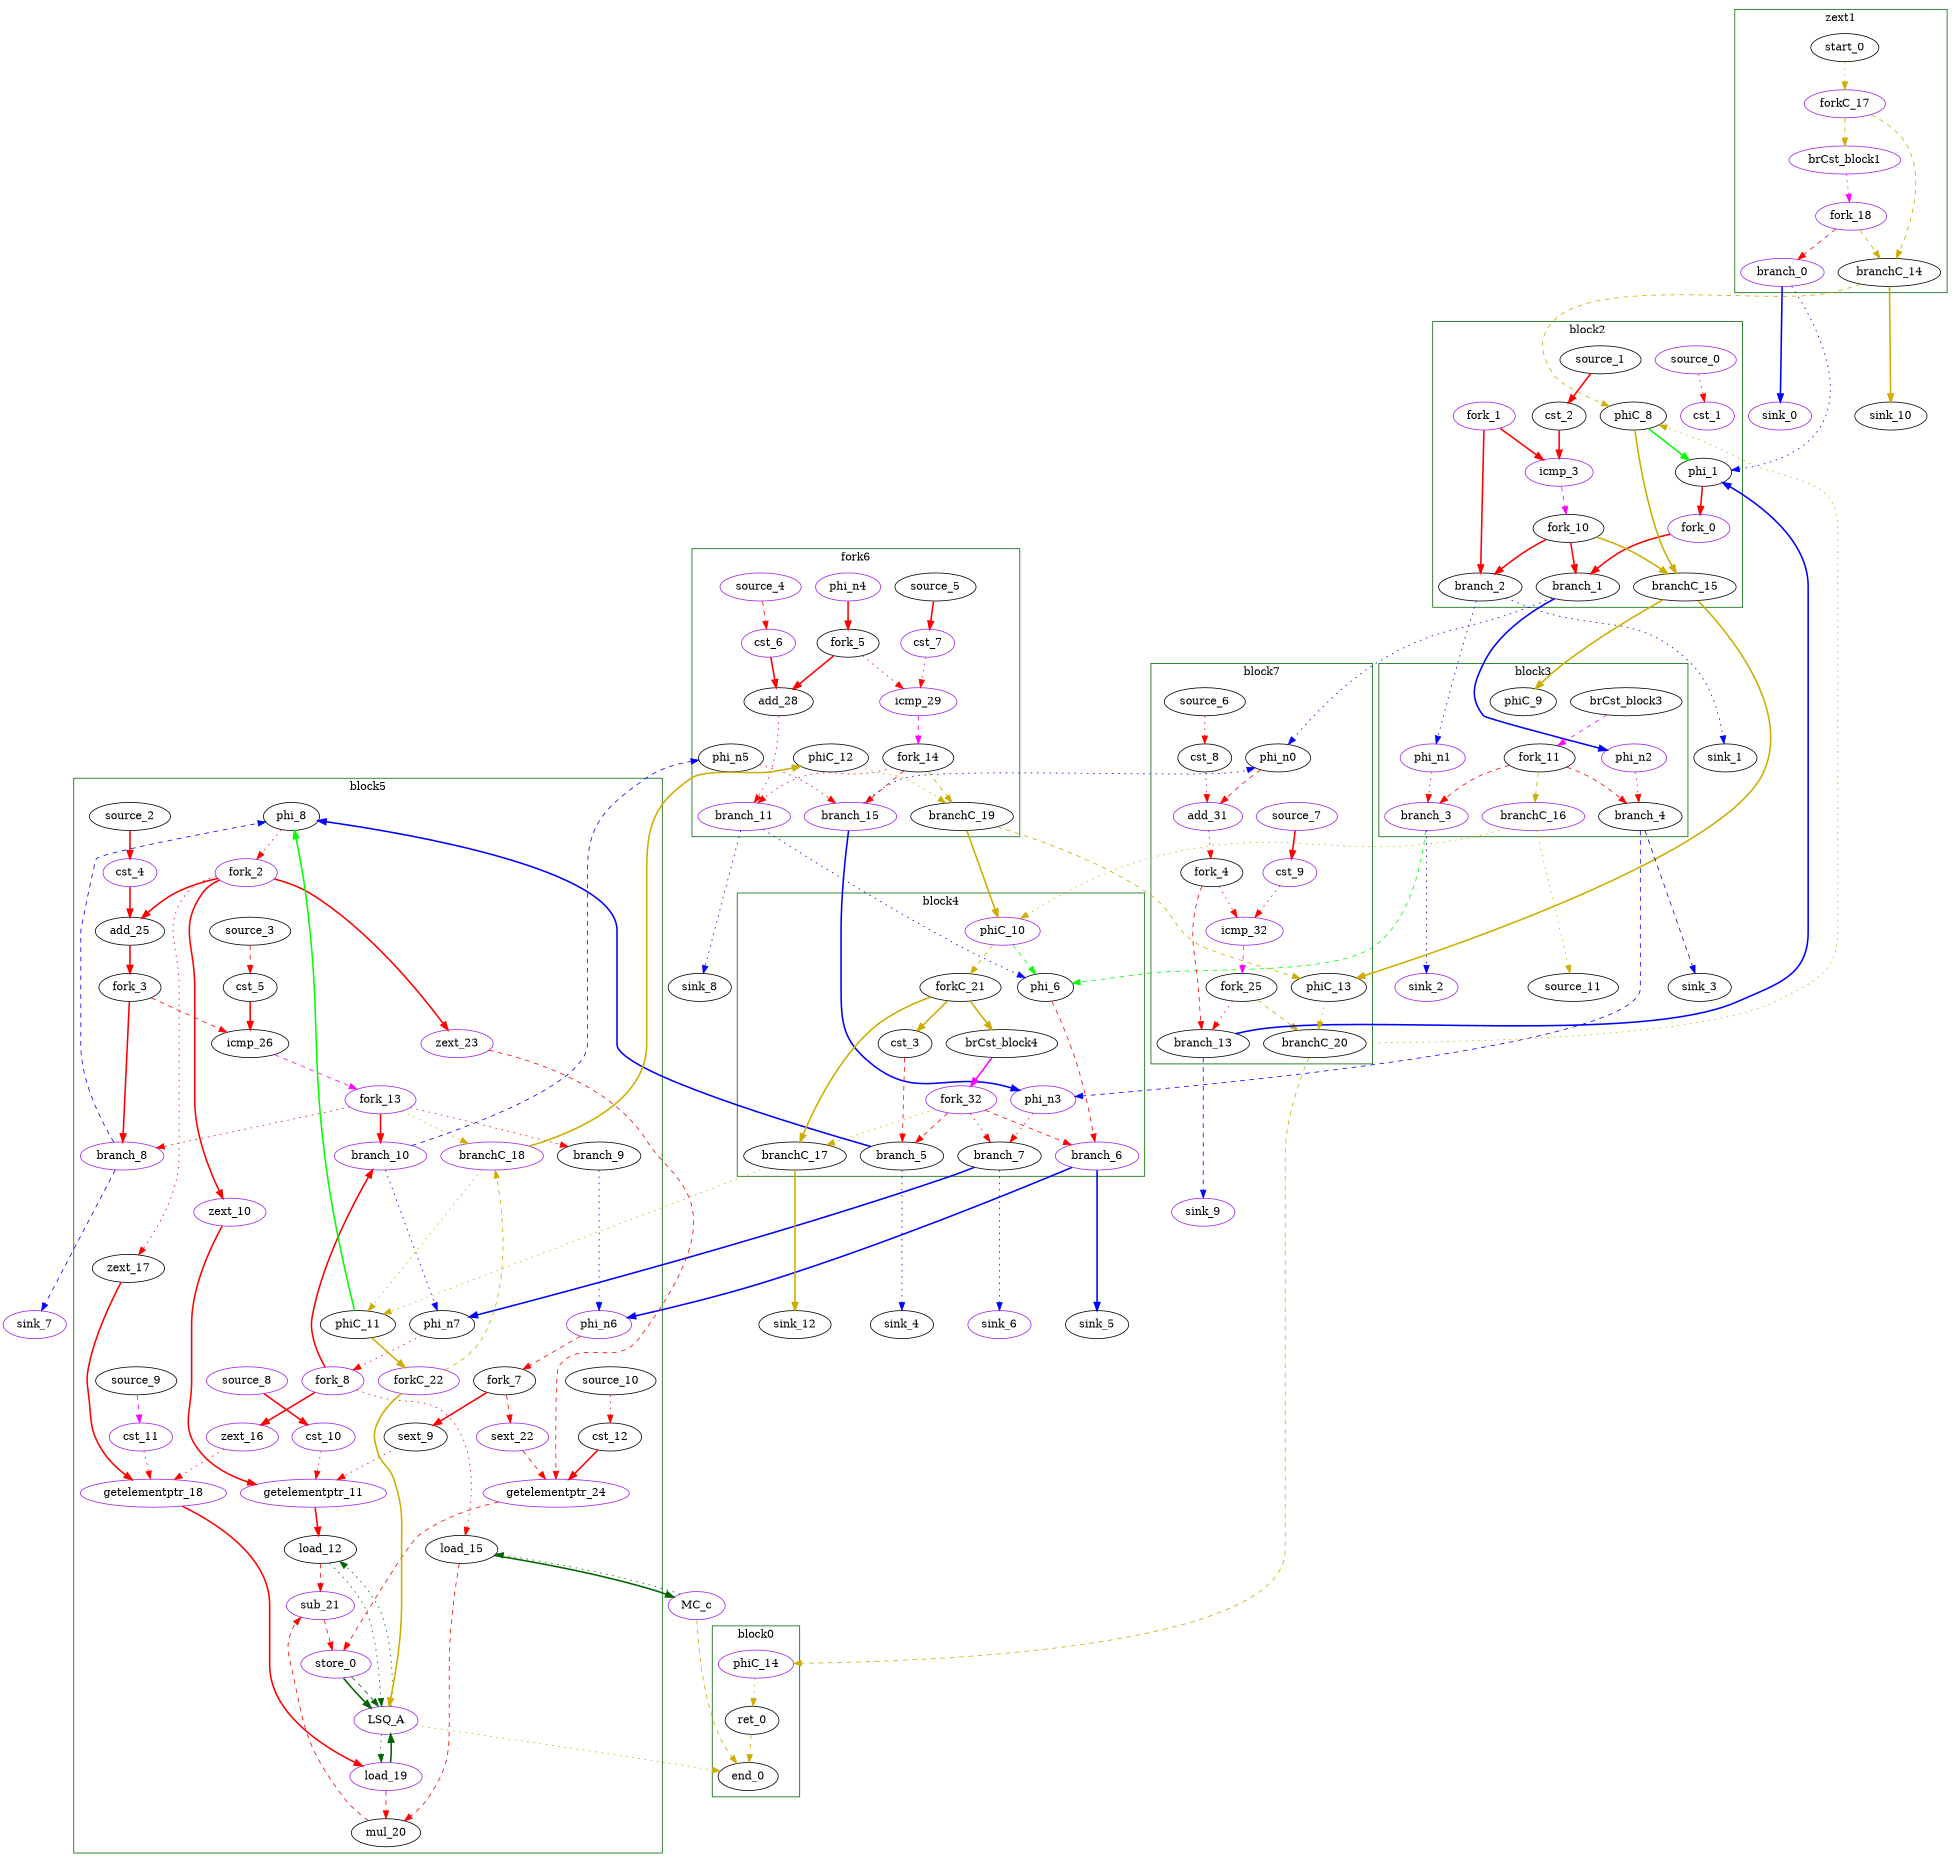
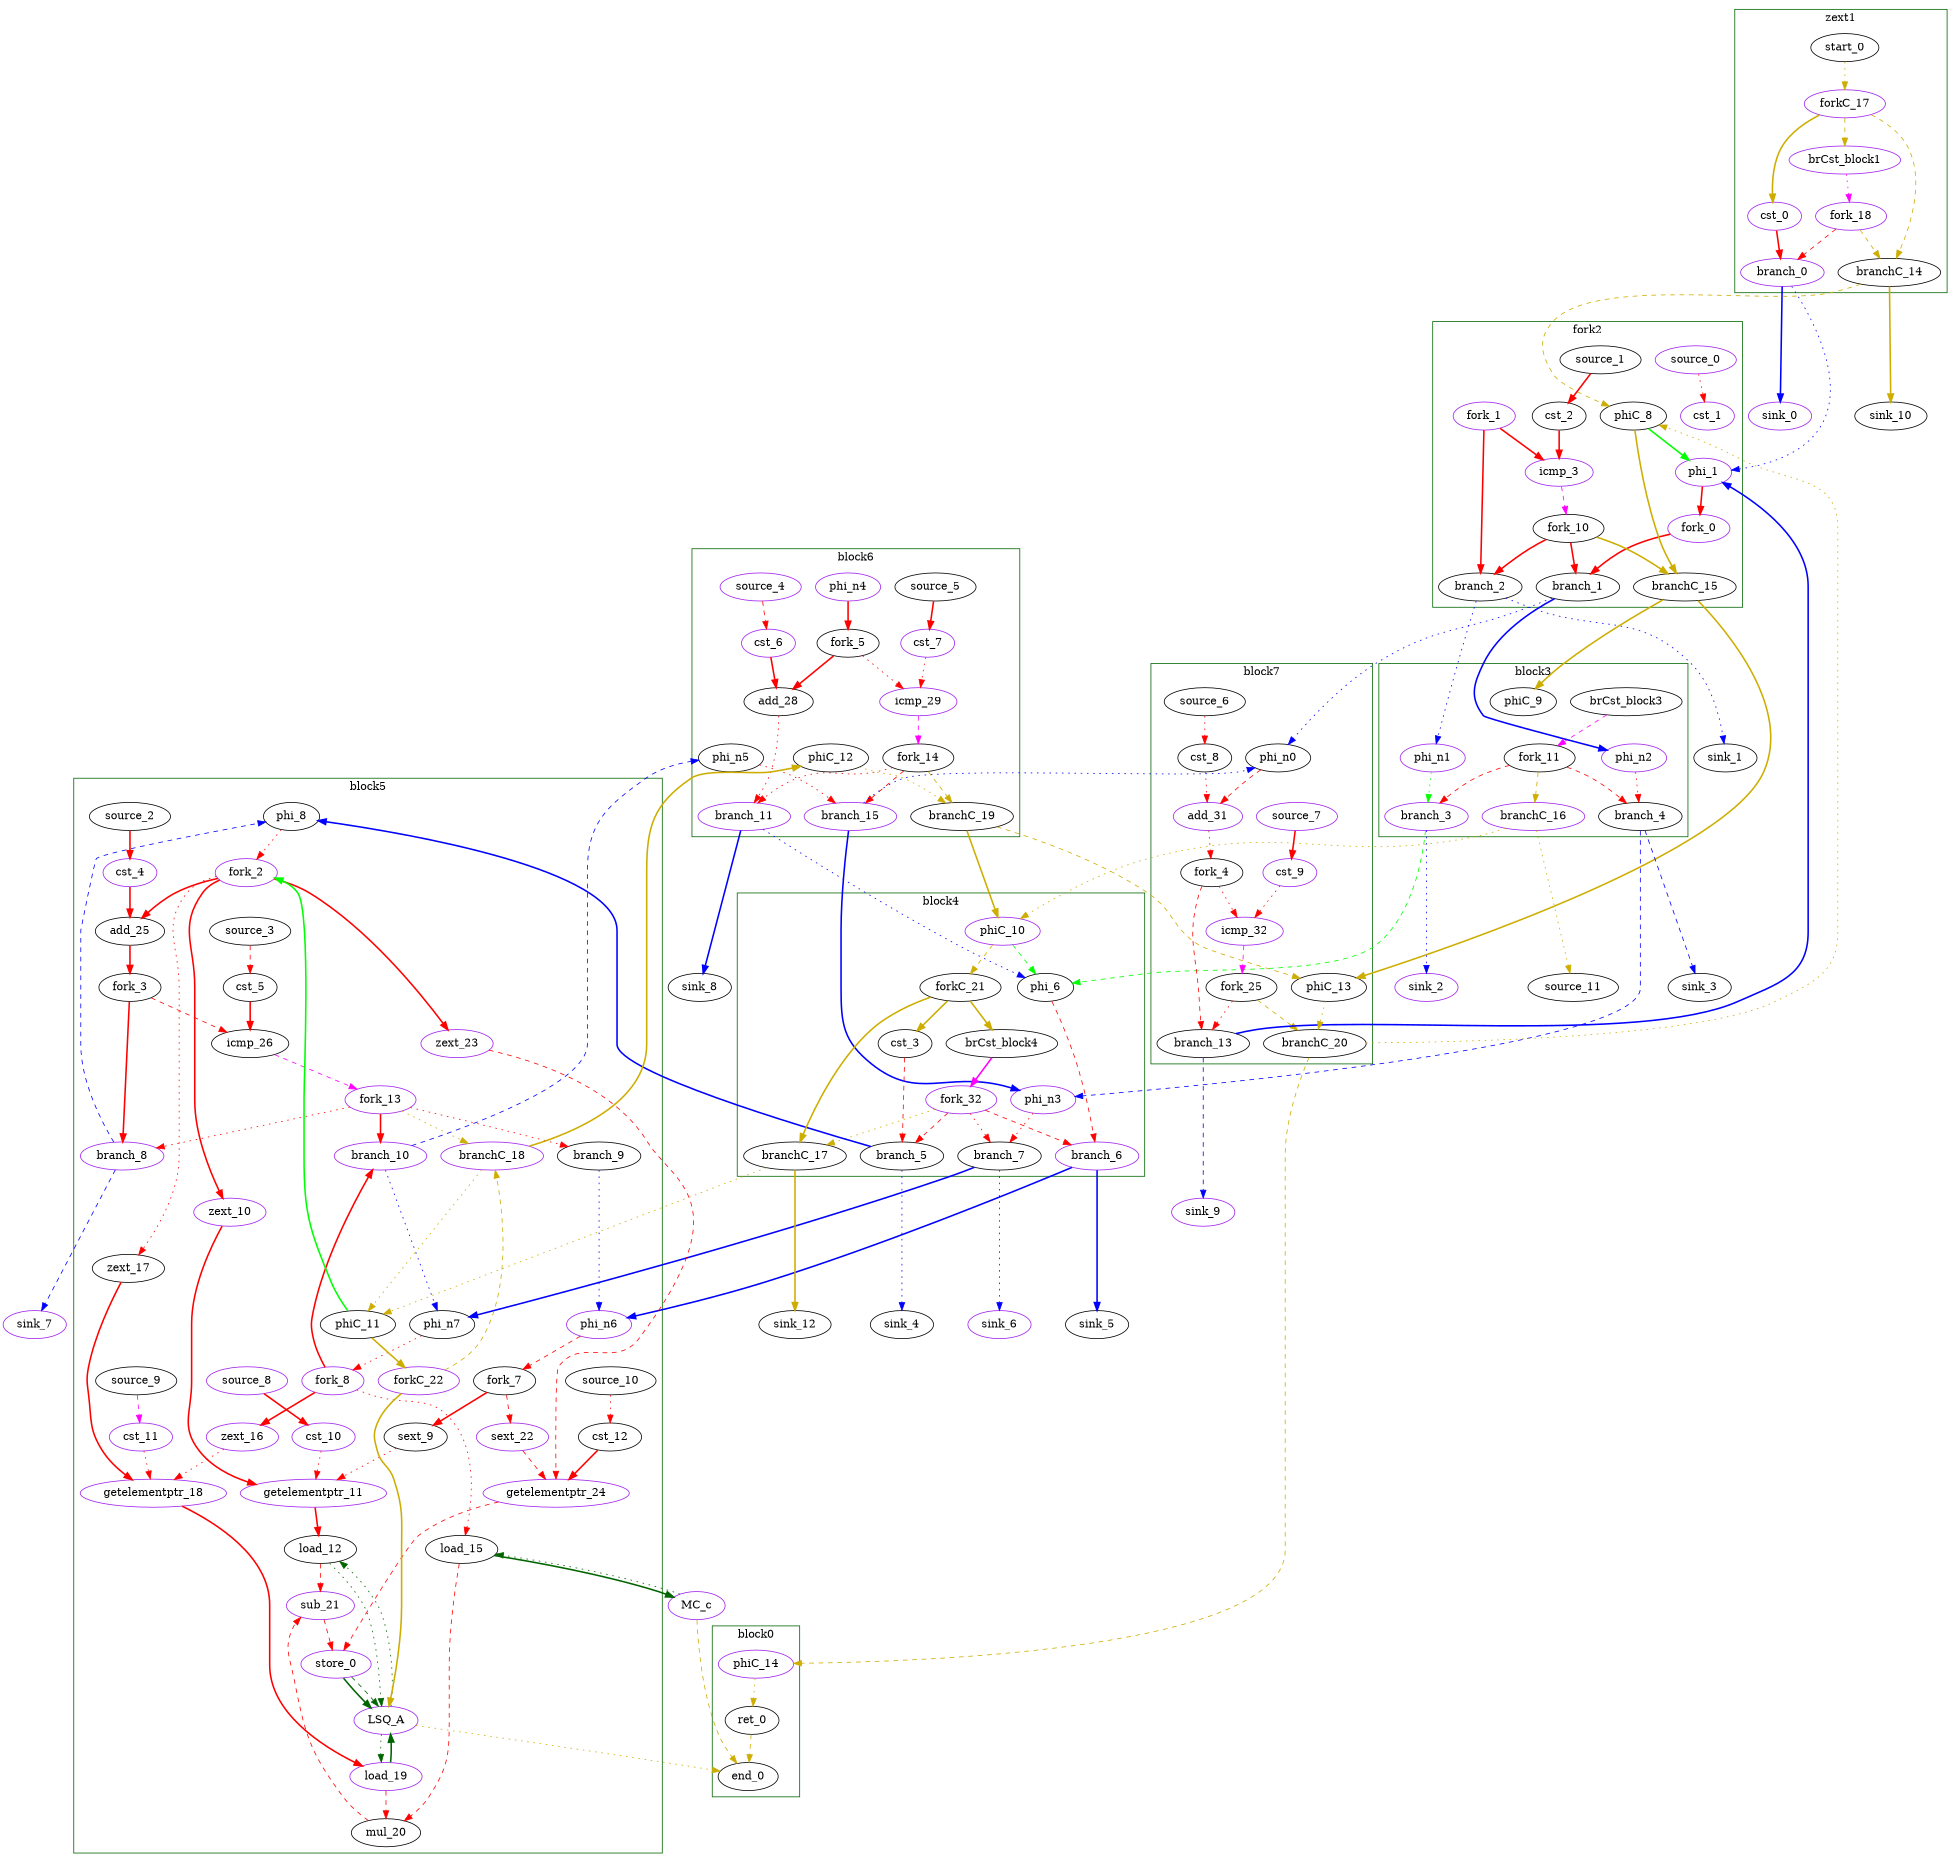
node "cst_0": added
cluster "block2": label "block2" -> "fork2"
node "phi_1": color black -> purple
cluster "fork6": label "fork6" -> "block6"
edge "phi_n1" -> "branch_3": color red -> green
edge "branch_11" -> "sink_8": style dotted -> bold
edge "phiC_11" -> "phi_8": now "phiC_11" -> "fork_2"
